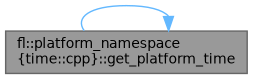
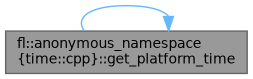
node "fl::platform_namespace {time::cpp}::get_platform_time": label "fl::platform_namespace {time::cpp}::get_platform_time" -> "fl::anonymous_namespace {time::cpp}::get_platform_time"
